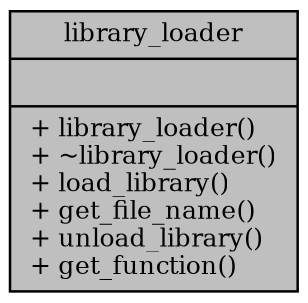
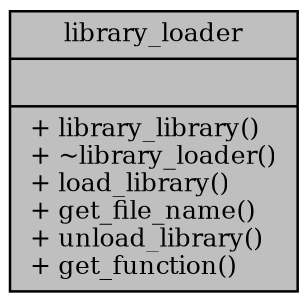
node "library_loader": text "+ library_loader()" -> "+ library_library()"
